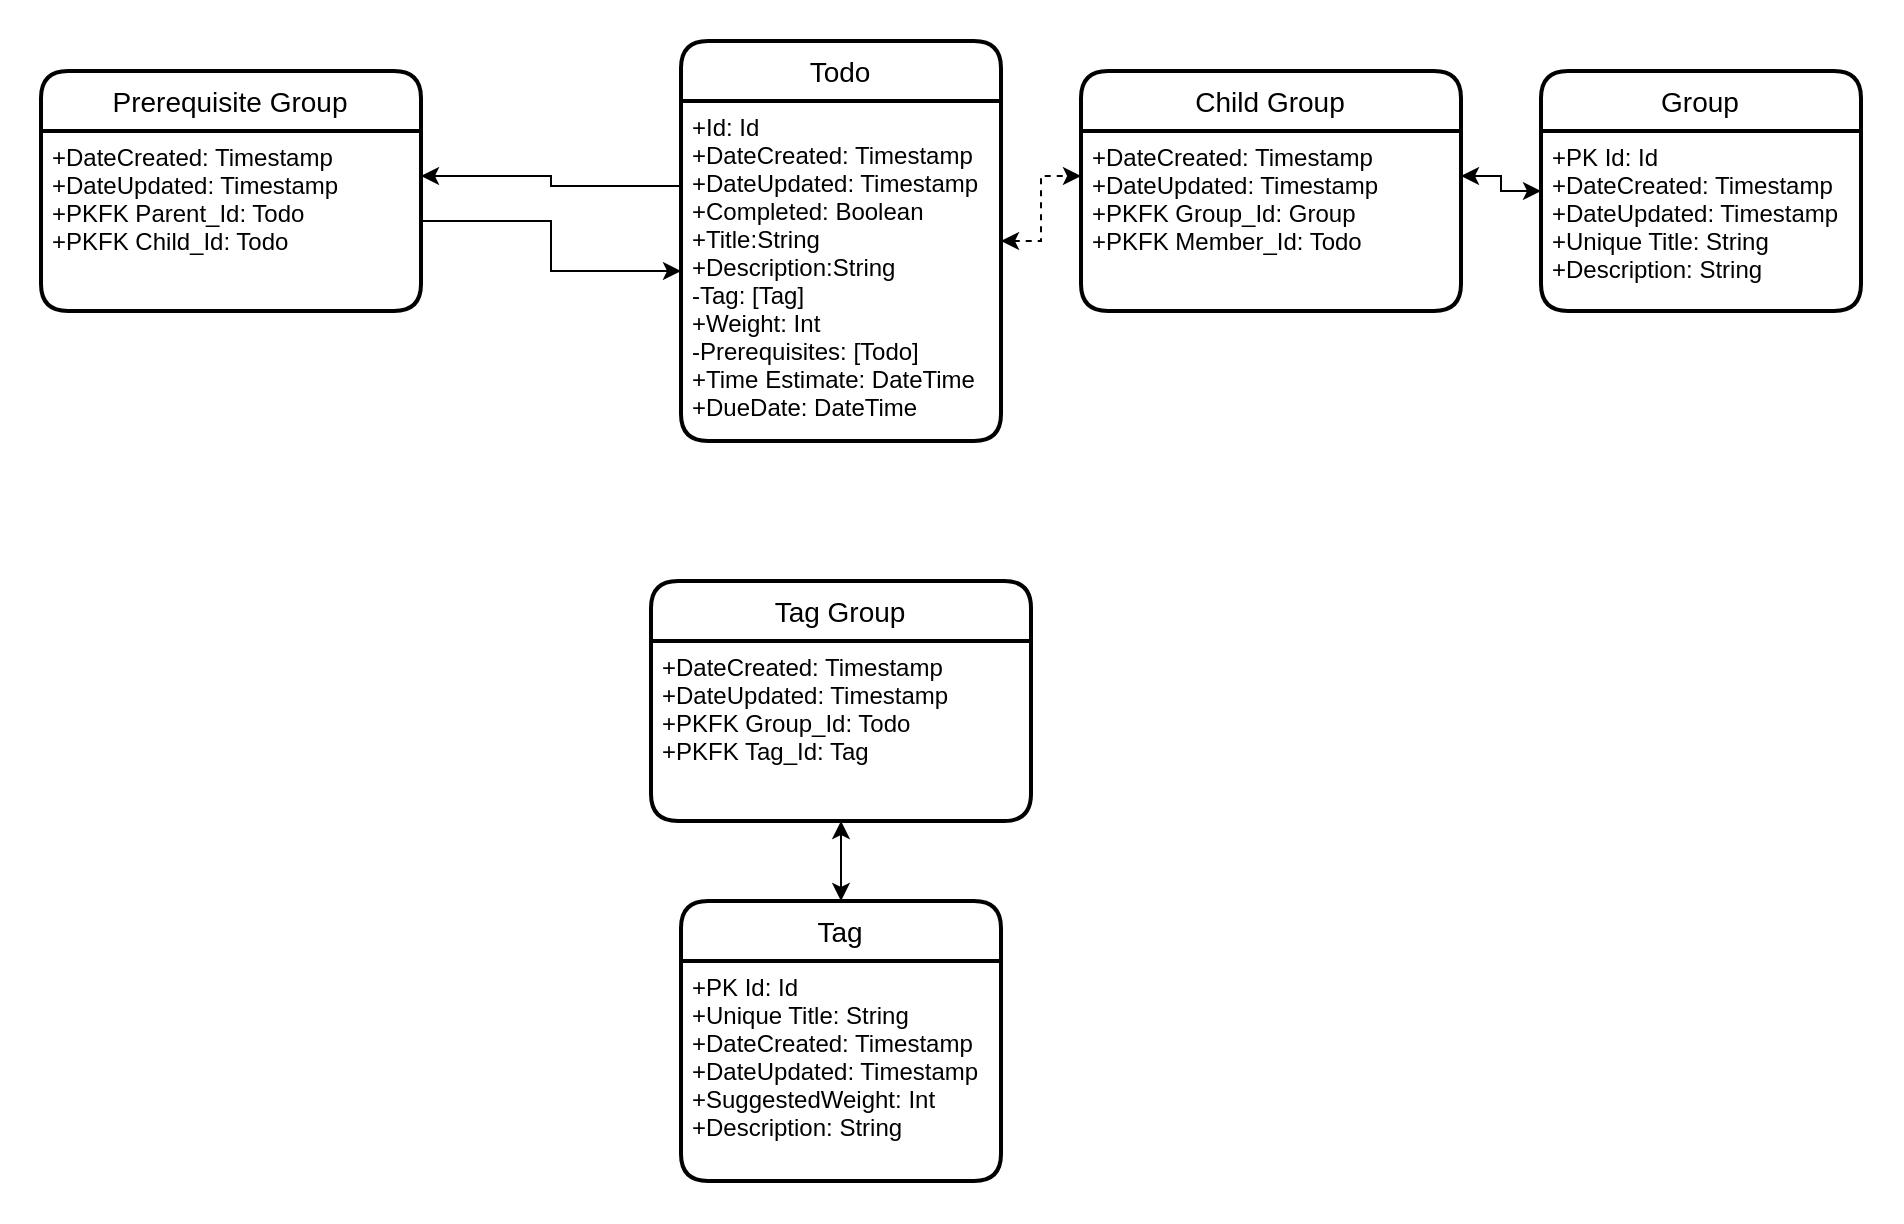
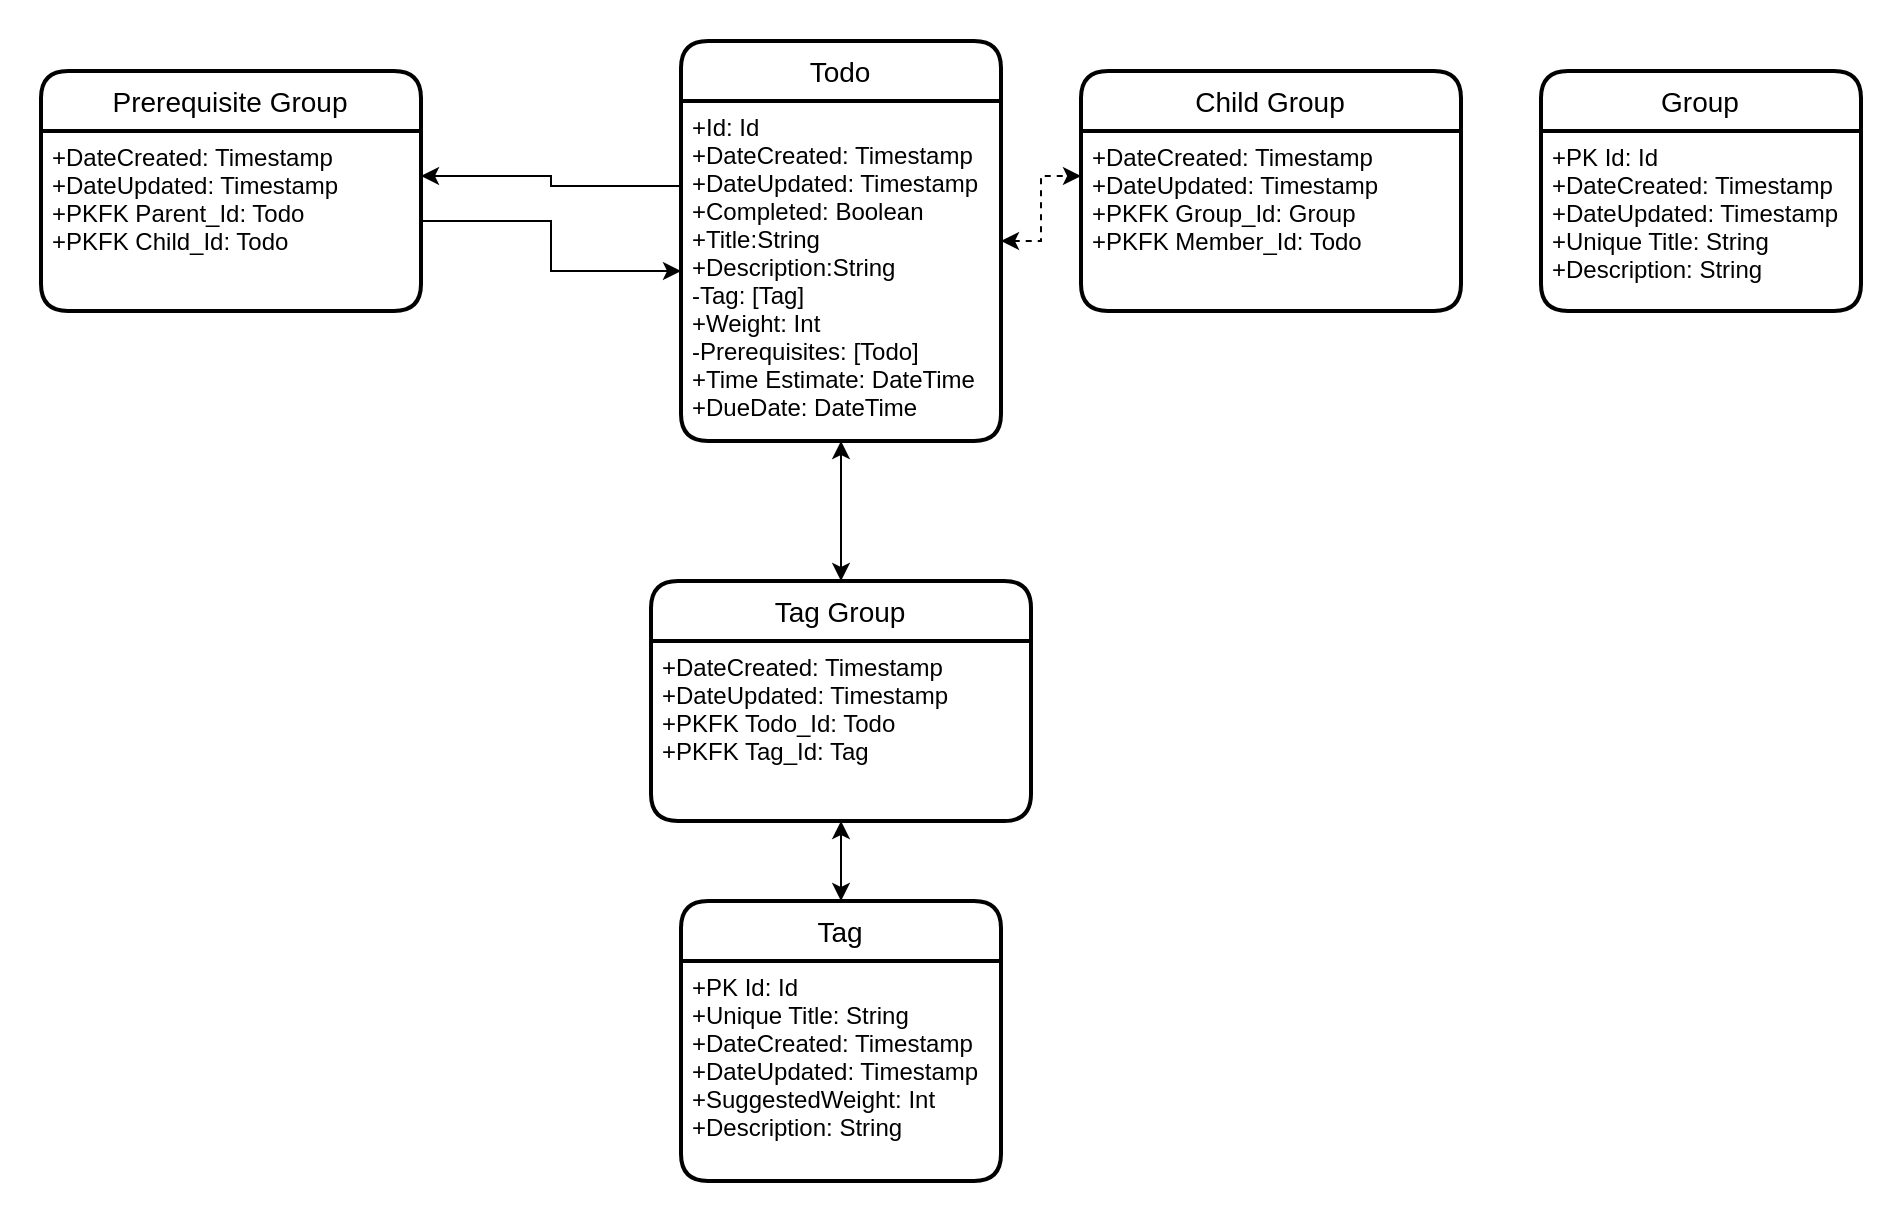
edge "Group" -- "+DateCreated: Timestamp +DateUpdated: Timestamp +PKFK Group_Id: Group +PKFK Member_Id: Todo": removed
edge "+Id: Id +DateCreated: Timestamp +DateUpdated: Timestamp +Completed: Boolean +Title:String +Description:String -Tag: [Tag] +Weight: Int -Prerequisites: [Todo] +Time Estimate: DateTime +DueDate: DateTime" -- "Tag Group": added
node "+DateCreated: Timestamp +DateUpdated: Timestamp +PKFK Group_Id: Todo +PKFK Tag_Id: Tag": label "+DateCreated: Timestamp +DateUpdated: Timestamp +PKFK Group_Id: Todo +PKFK Tag_Id: Tag" -> "+DateCreated: Timestamp +DateUpdated: Timestamp +PKFK Todo_Id: Todo +PKFK Tag_Id: Tag"
